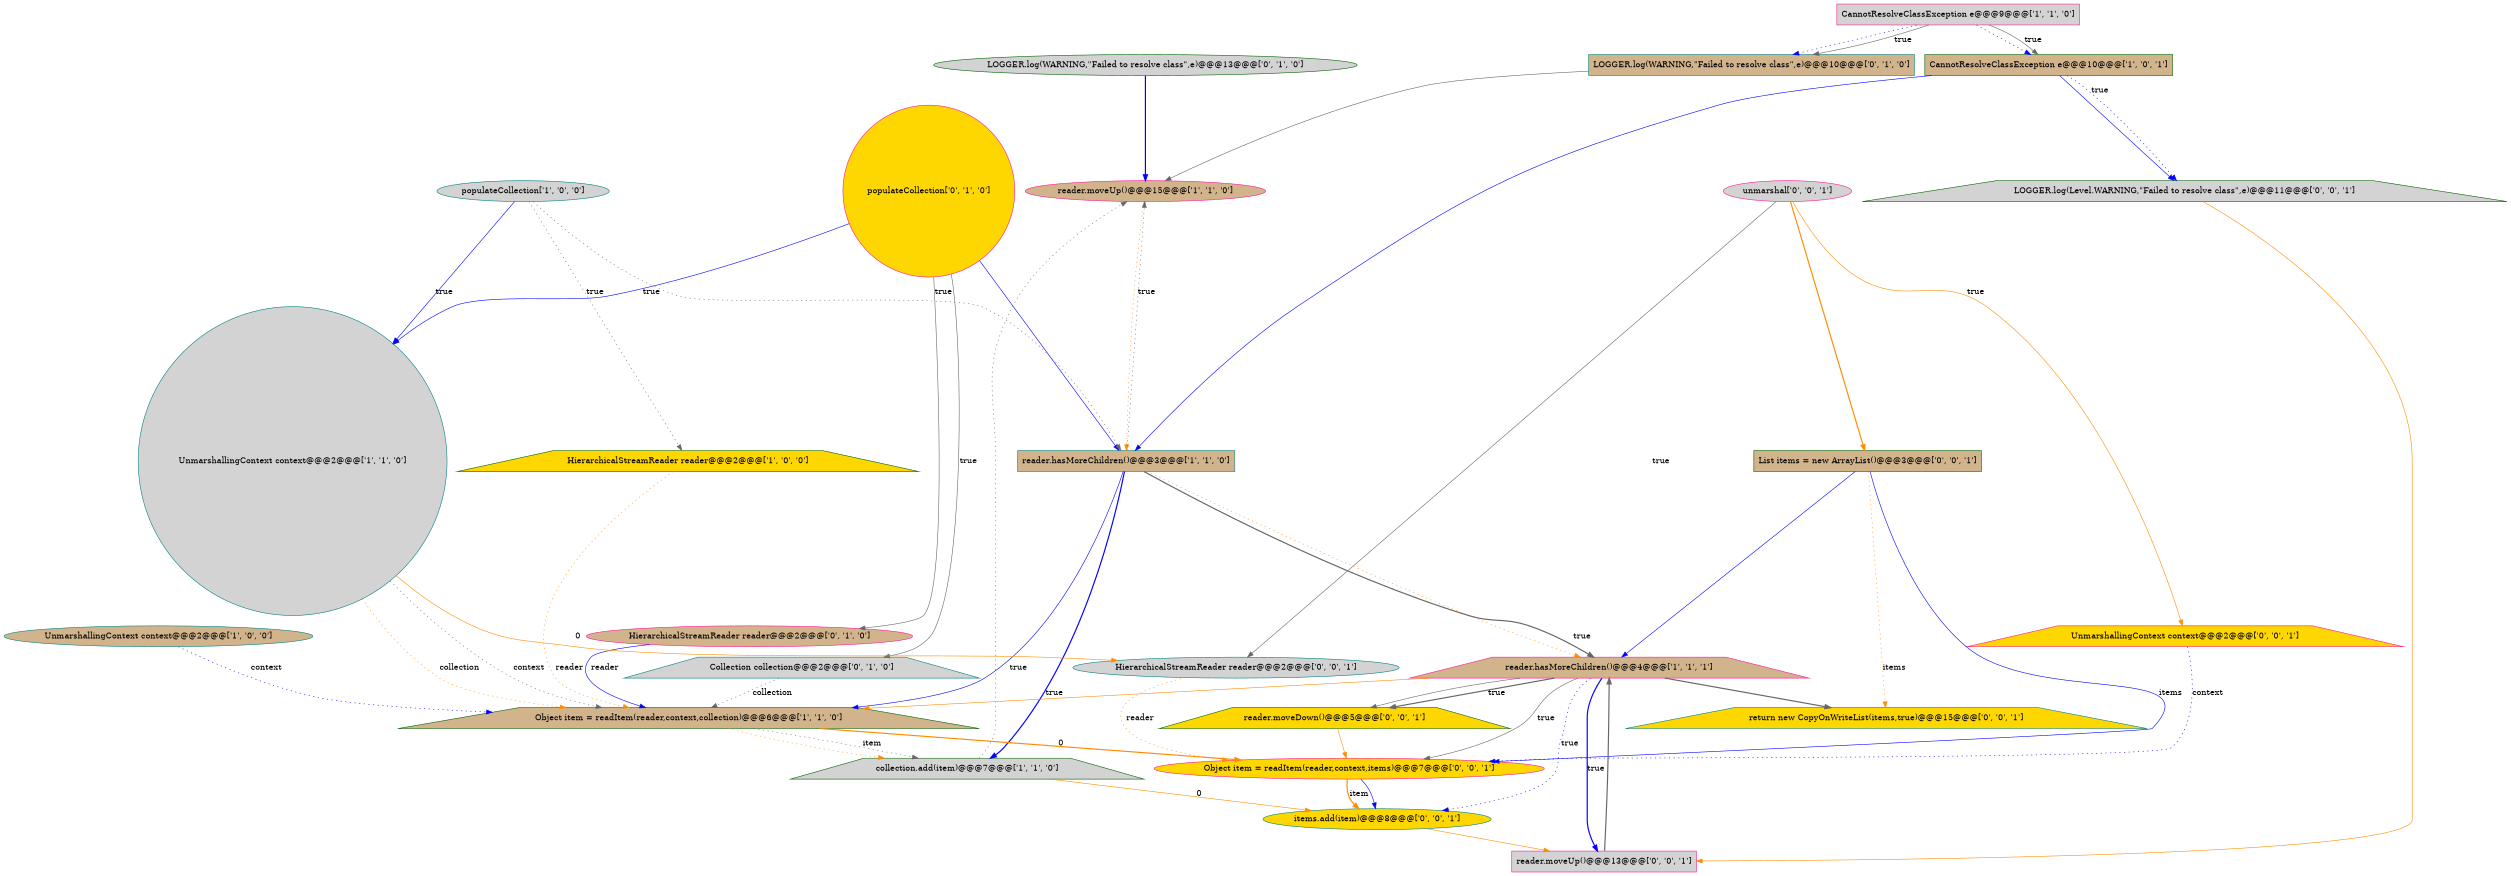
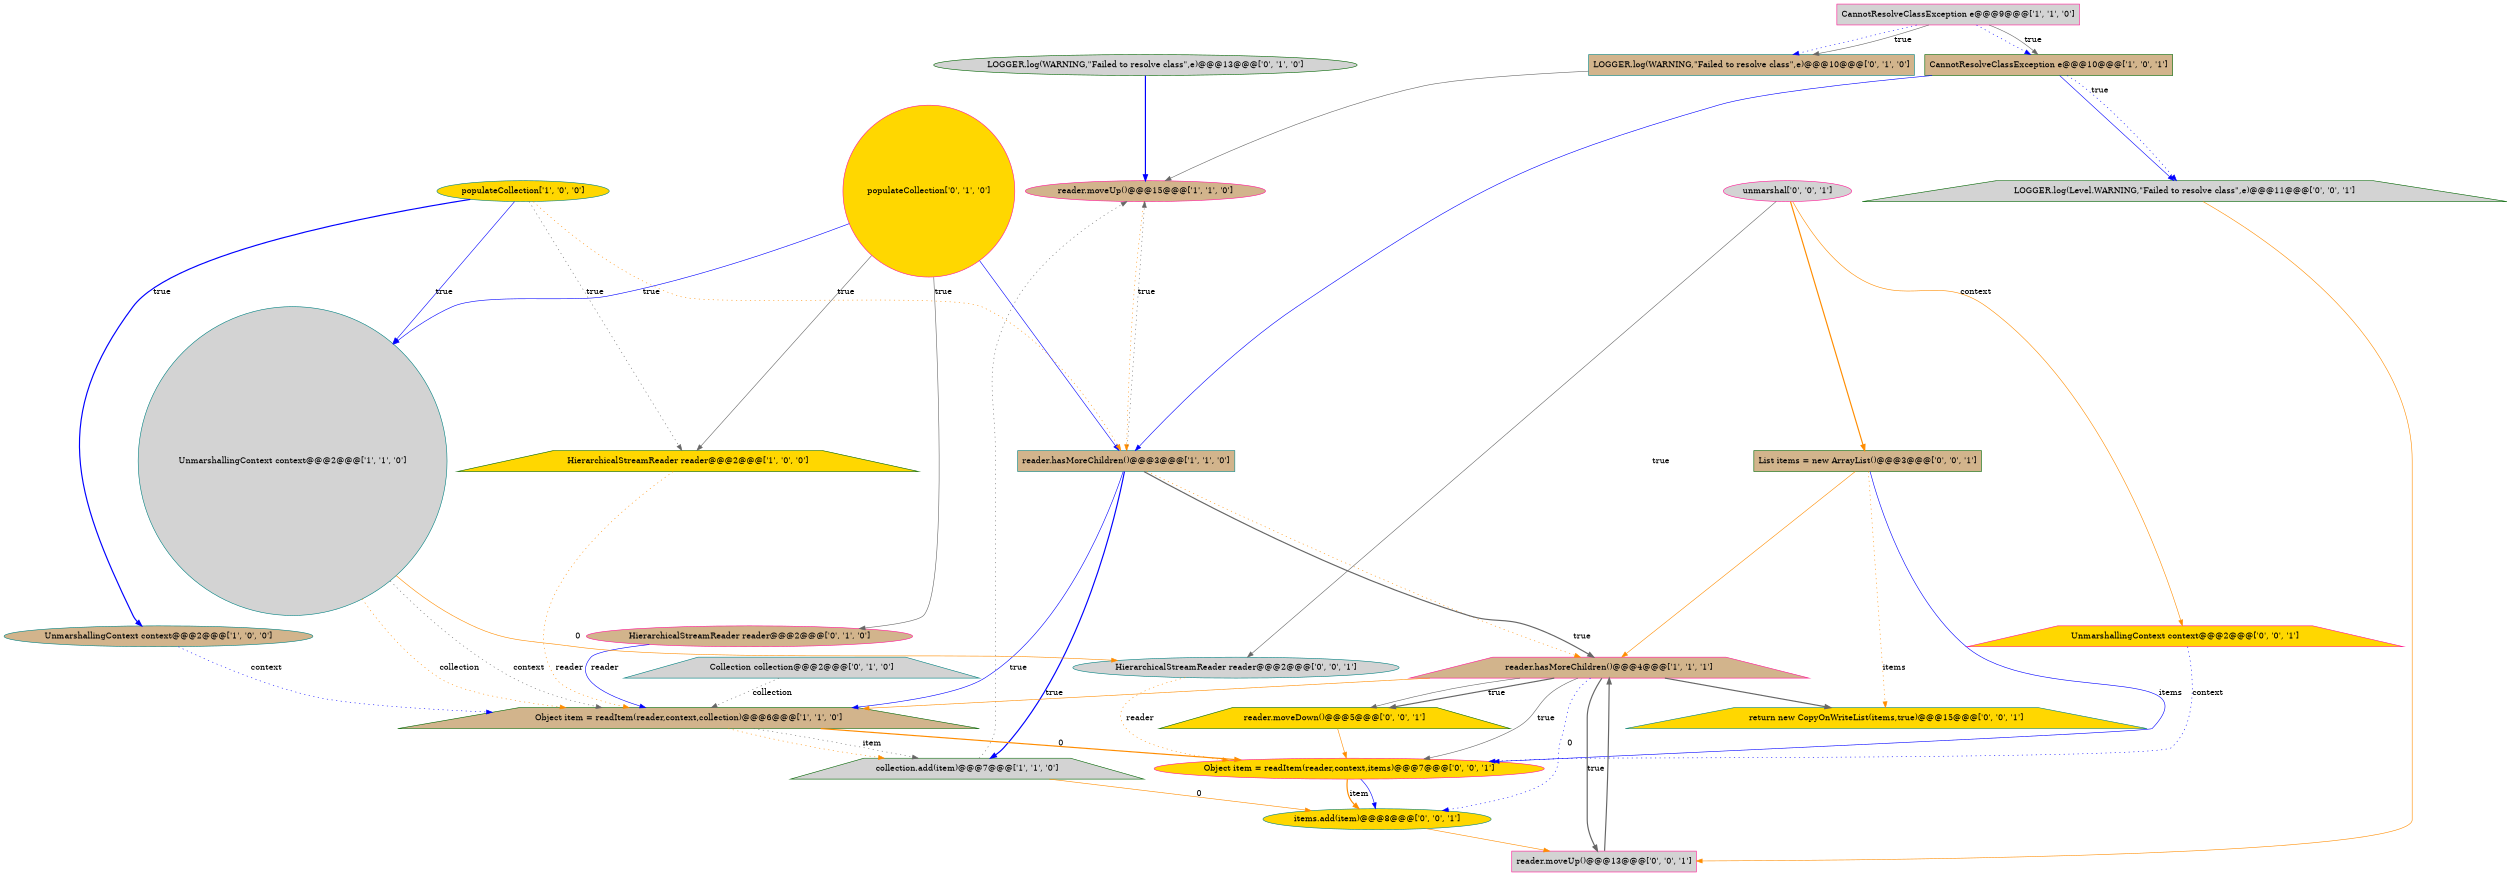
node "populateCollection['1', '0', '0']": fillcolor lightgrey -> gold
edge "unmarshal['0', '0', '1']" -> "UnmarshallingContext context@@@2@@@['0', '0', '1']": label "true" -> "context"
edge "populateCollection['1', '0', '0']" -> "UnmarshallingContext context@@@2@@@['1', '0', '0']": added, label "true"
edge "populateCollection['1', '0', '0']" -> "reader.hasMoreChildren()@@@3@@@['1', '1', '0']": color gray40 -> darkorange
edge "populateCollection['0', '1', '0']" -> "Collection collection@@@2@@@['0', '1', '0']": now "populateCollection['0', '1', '0']" -> "HierarchicalStreamReader reader@@@2@@@['1', '0', '0']"
edge "List items = new ArrayList()@@@3@@@['0', '0', '1']" -> "reader.hasMoreChildren()@@@4@@@['1', '1', '1']": color blue -> darkorange
edge "reader.hasMoreChildren()@@@4@@@['1', '1', '1']" -> "items.add(item)@@@8@@@['0', '0', '1']": label "true" -> "0"
edge "reader.hasMoreChildren()@@@4@@@['1', '1', '1']" -> "reader.moveUp()@@@13@@@['0', '0', '1']": color blue -> gray40
